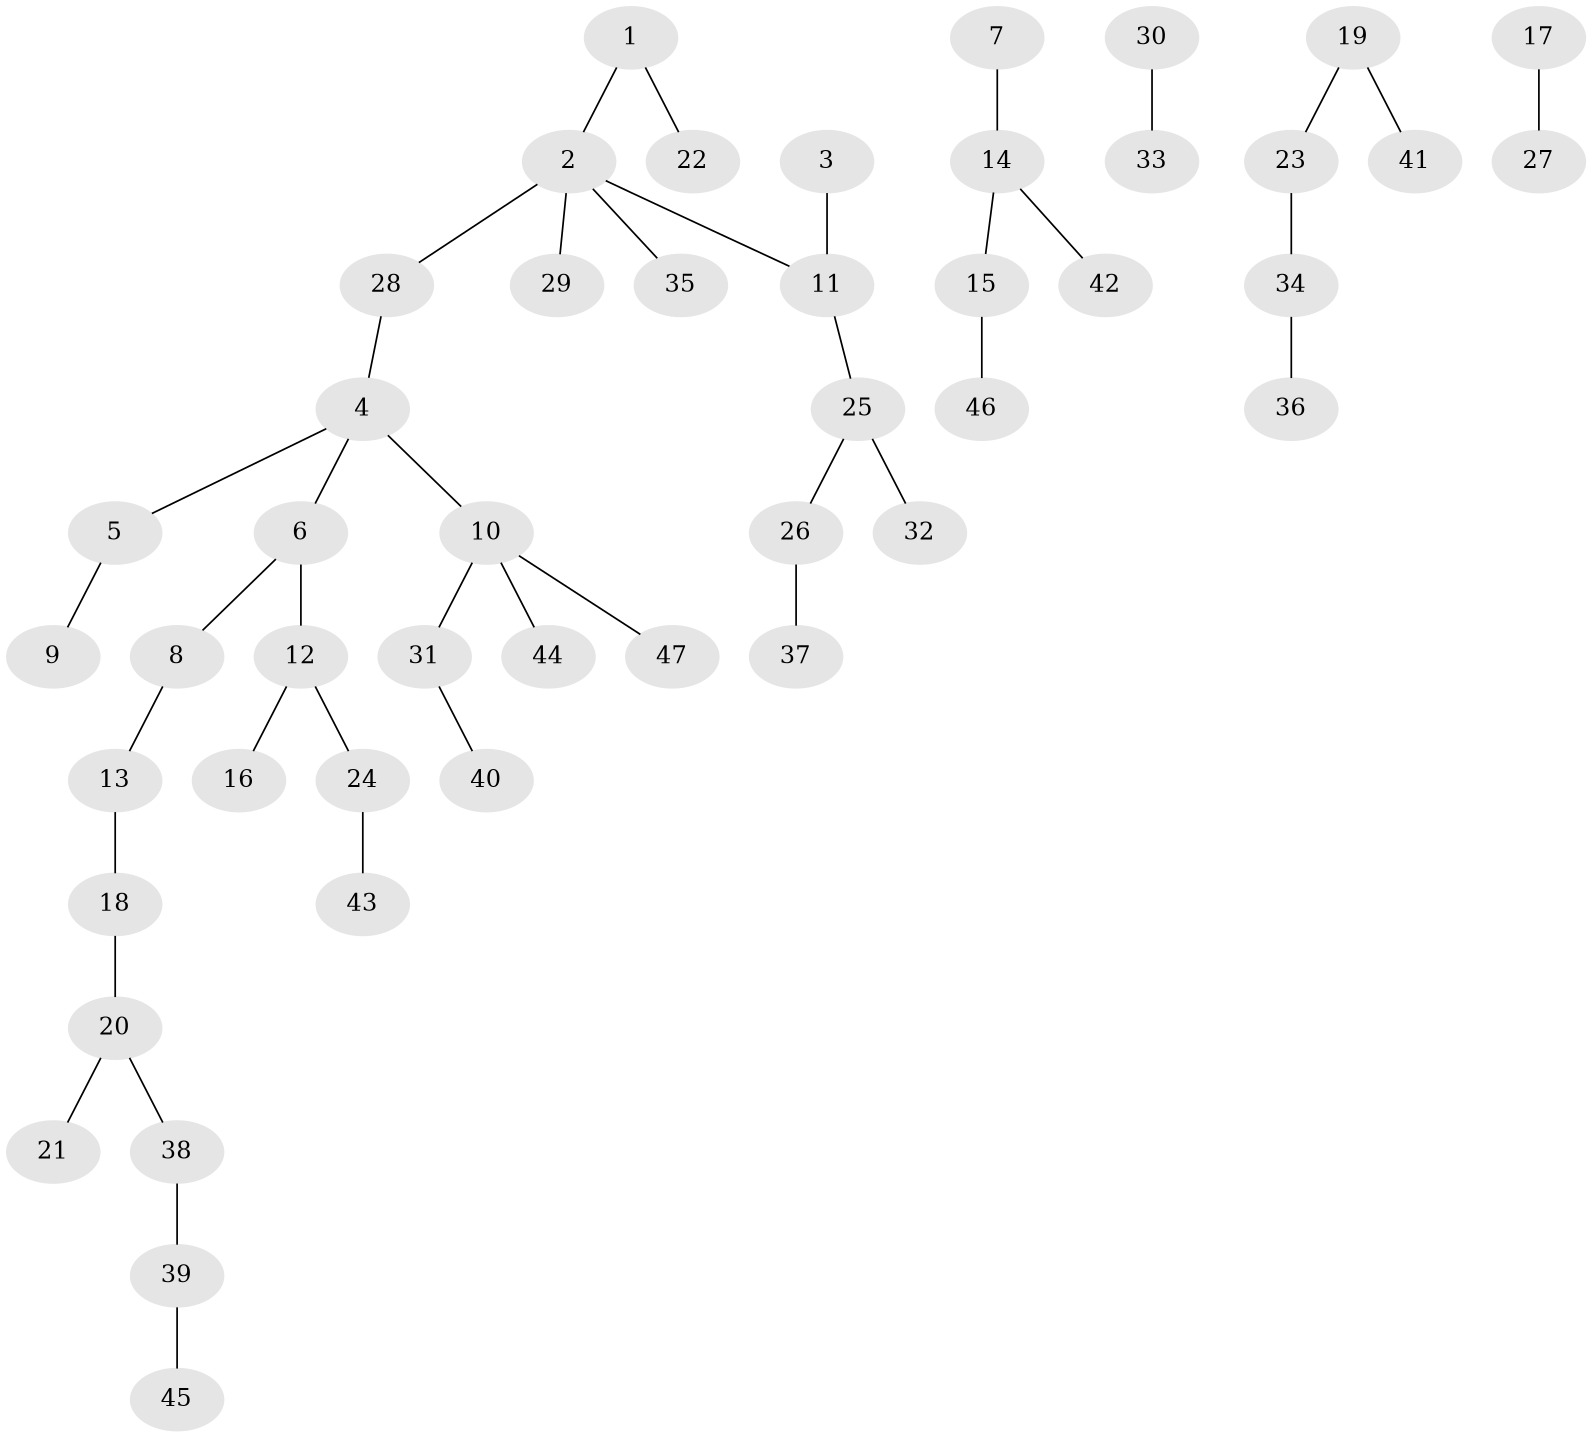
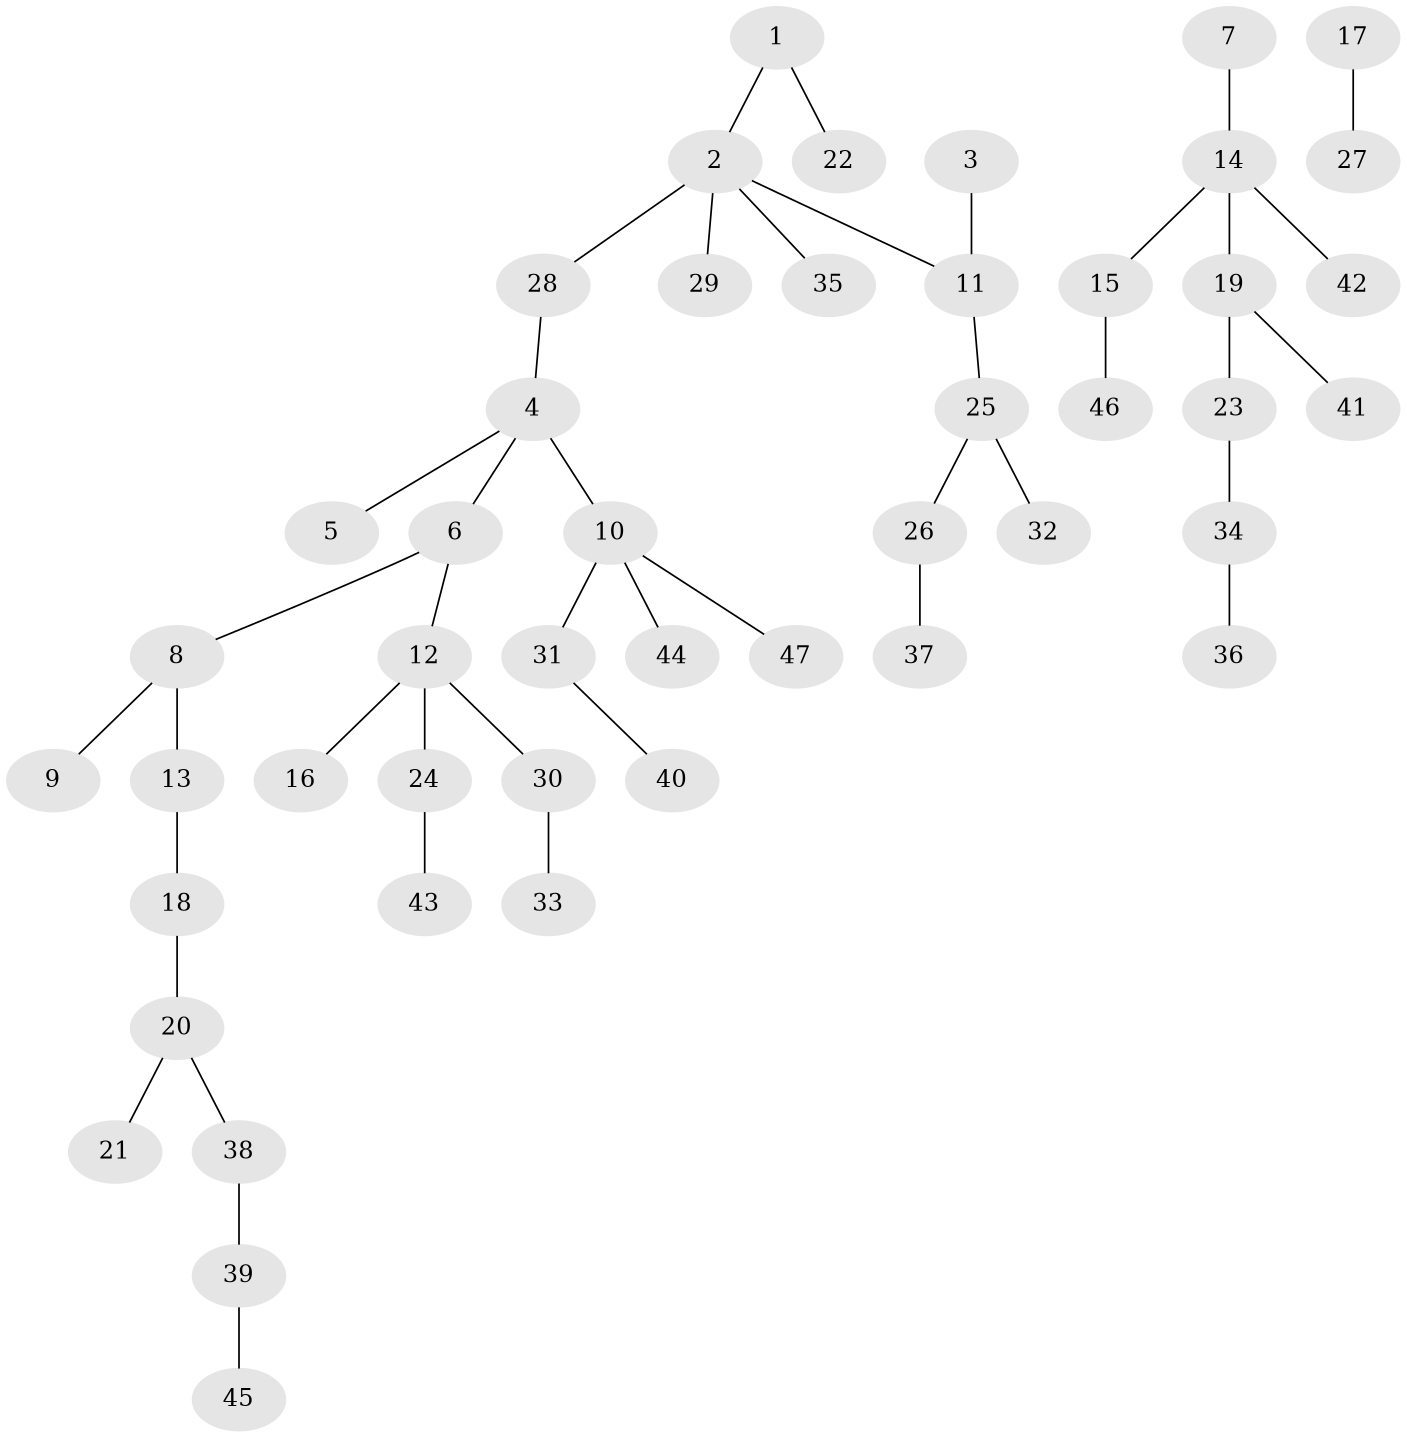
edge "14" -- "19": added
edge "5" -- "9": now "8" -- "9"
edge "12" -- "30": added
